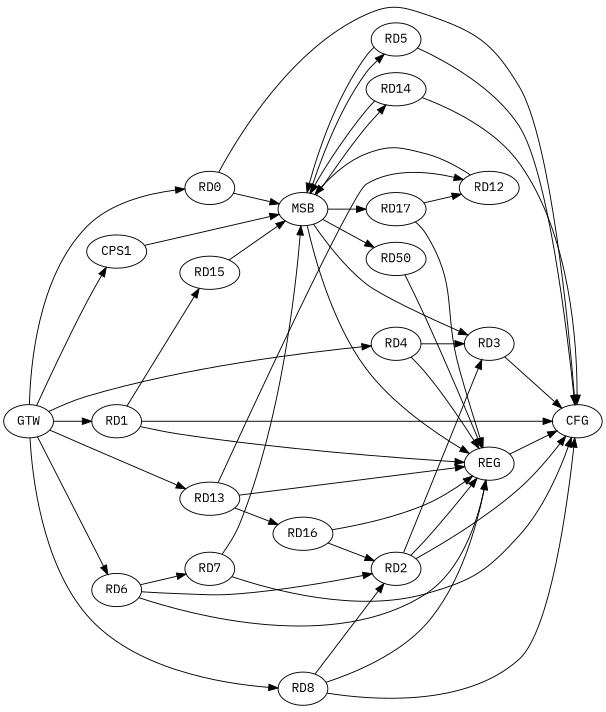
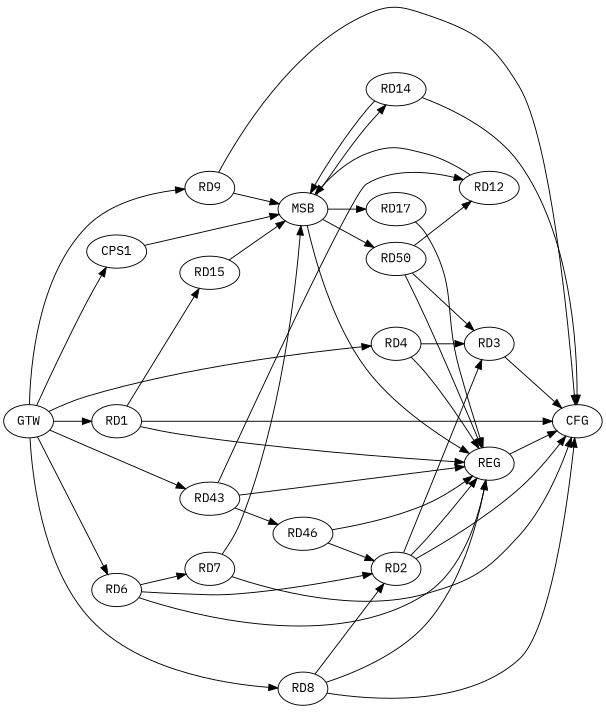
node "RD5": removed
node "RD0": label "RD0" -> "RD9"
edge "RD17" -> "RD12": now "RD50" -> "RD12"
edge "MSB" -> "RD3": now "RD50" -> "RD3"
node "RD13": label "RD13" -> "RD43"
node "RD16": label "RD16" -> "RD46"
